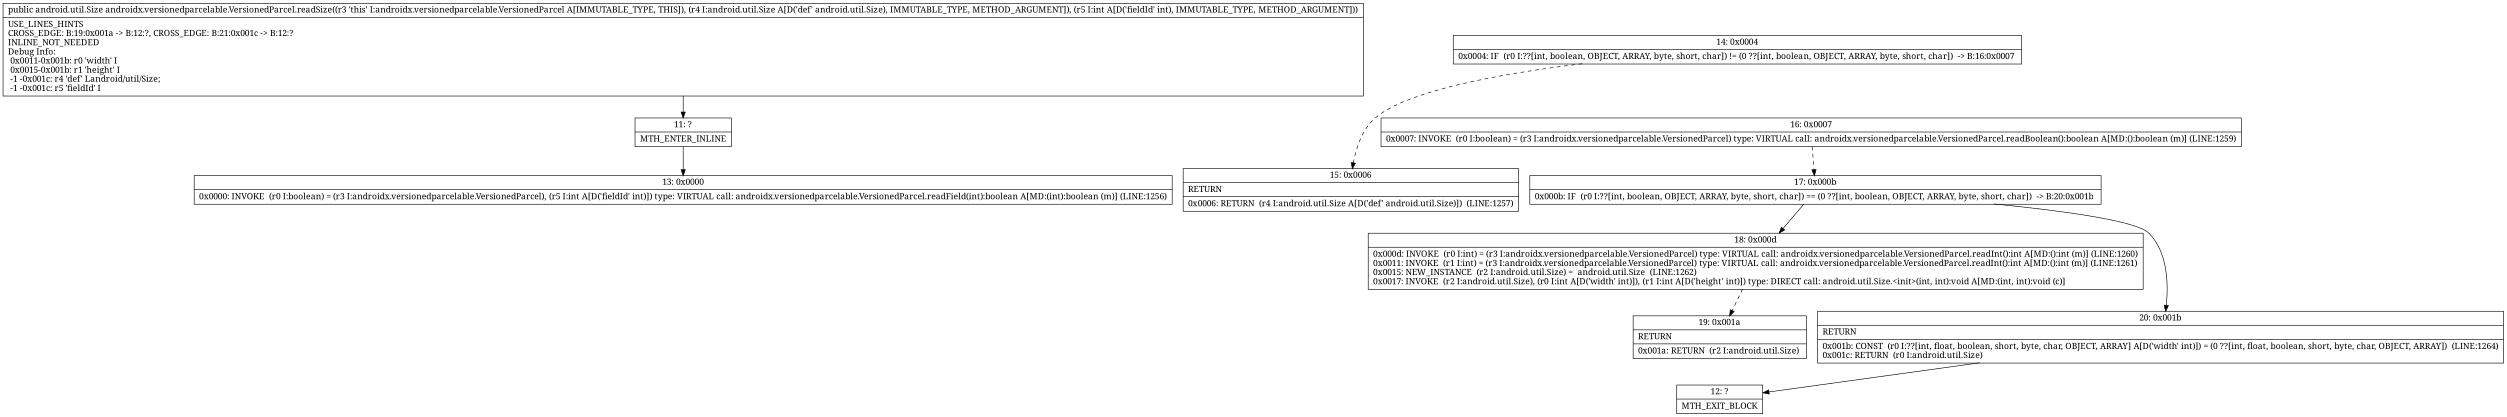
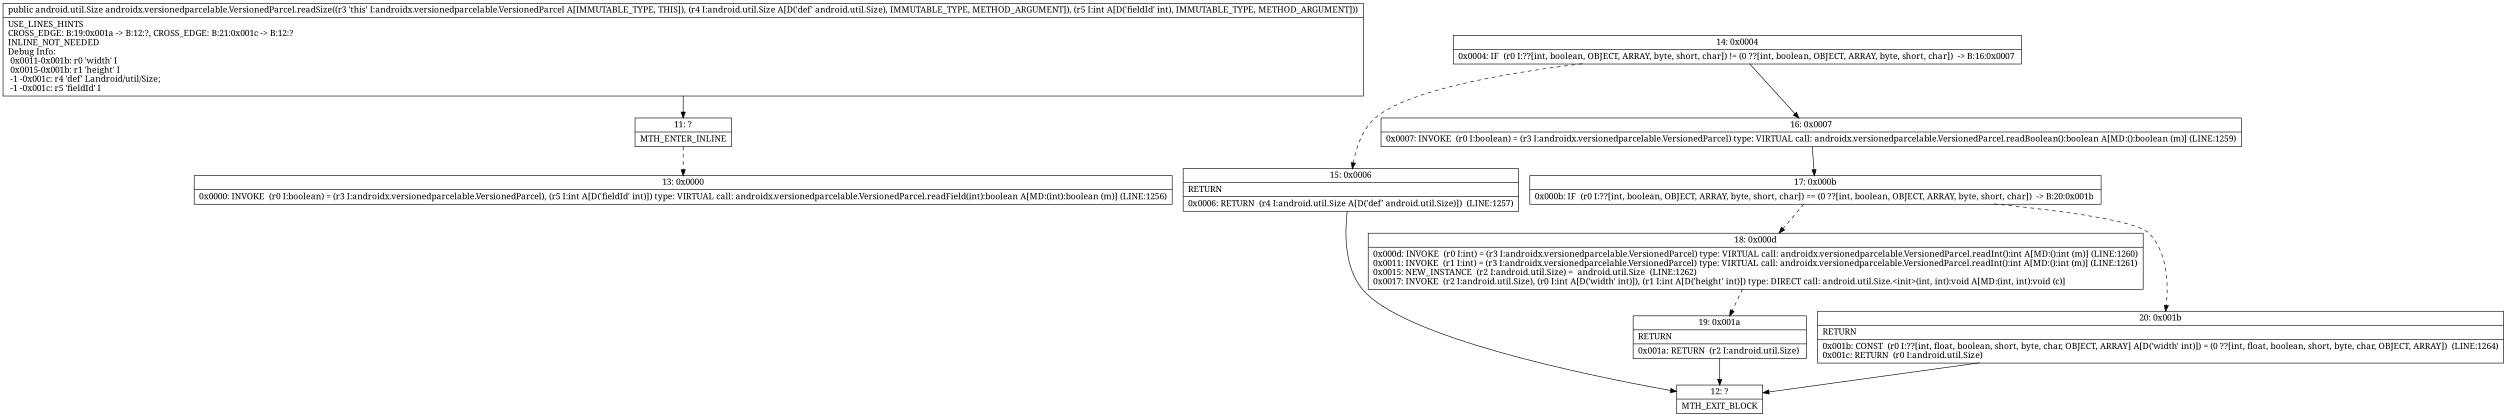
edge "14: 0x0004" -> "16: 0x0007": added
edge "11: ?" -> "13: 0x0000": style solid -> dashed
edge "16: 0x0007" -> "17: 0x000b": style dashed -> solid
edge "17: 0x000b" -> "18: 0x000d": style solid -> dashed
edge "17: 0x000b" -> "20: 0x001b": style solid -> dashed
edge "15: 0x0006" -> "12: ?": added
edge "19: 0x001a" -> "12: ?": added
